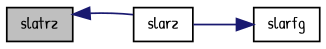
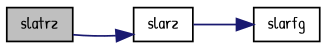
edge "slarz" -> "slatrz": reversed
